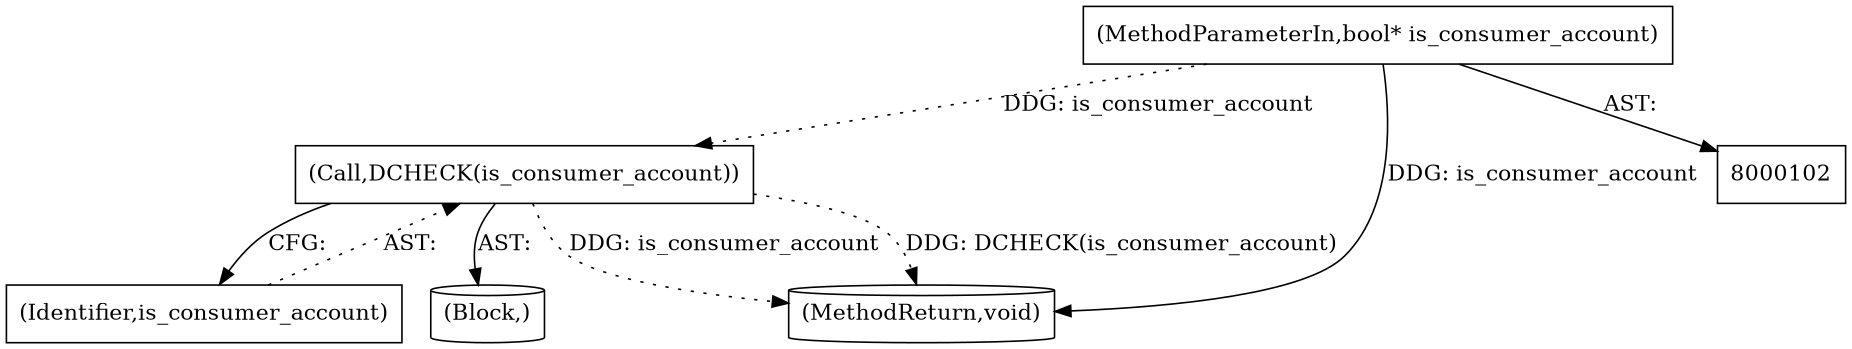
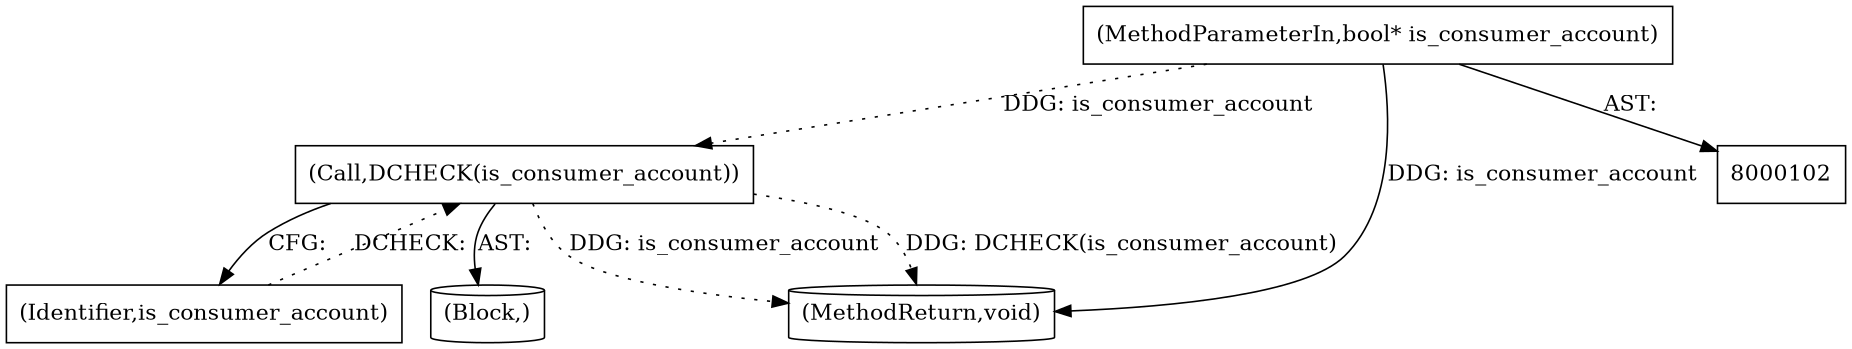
edge "(Identifier,is_consumer_account)" -> "(Call,DCHECK(is_consumer_account))": label "AST: " -> "DCHECK: "
